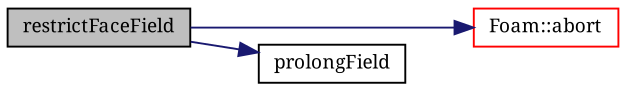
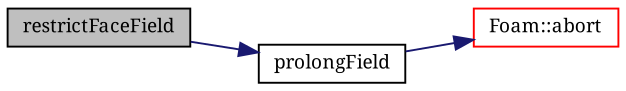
edge "restrictFaceField" -> "Foam::abort": now "prolongField" -> "Foam::abort"
